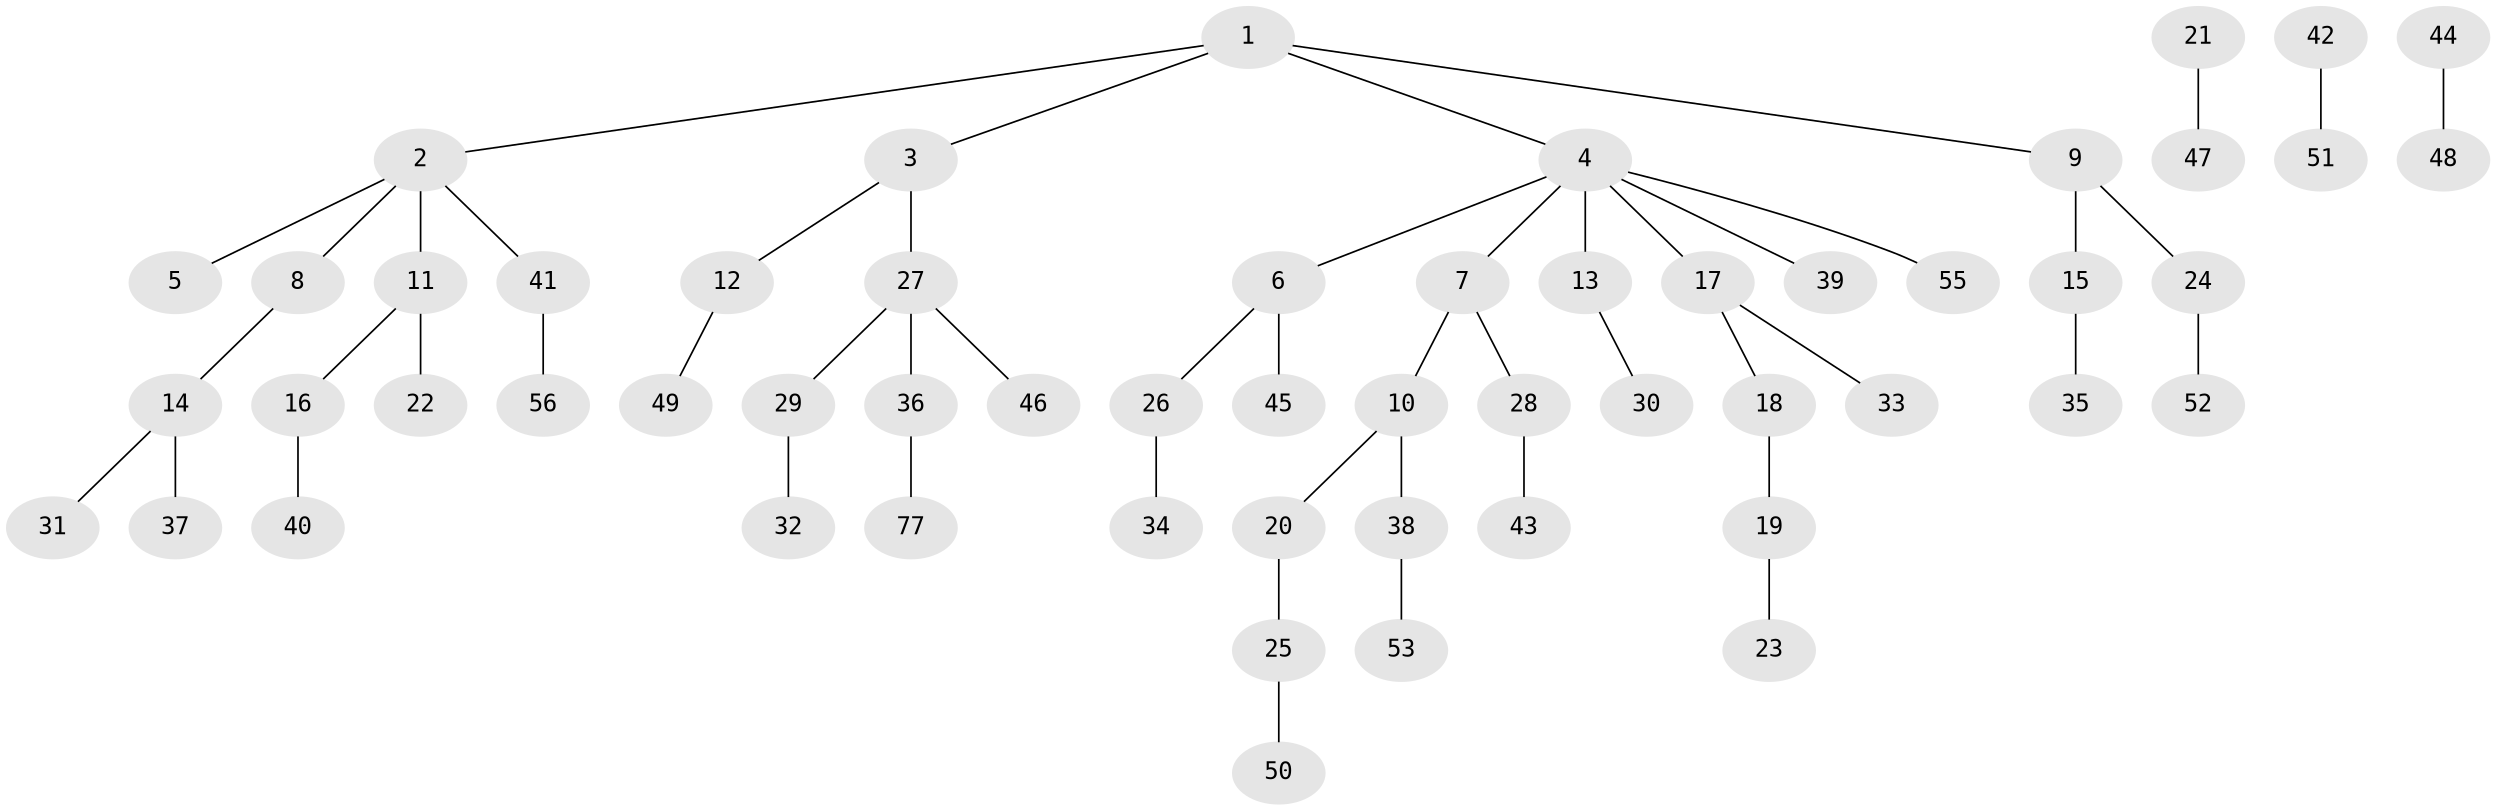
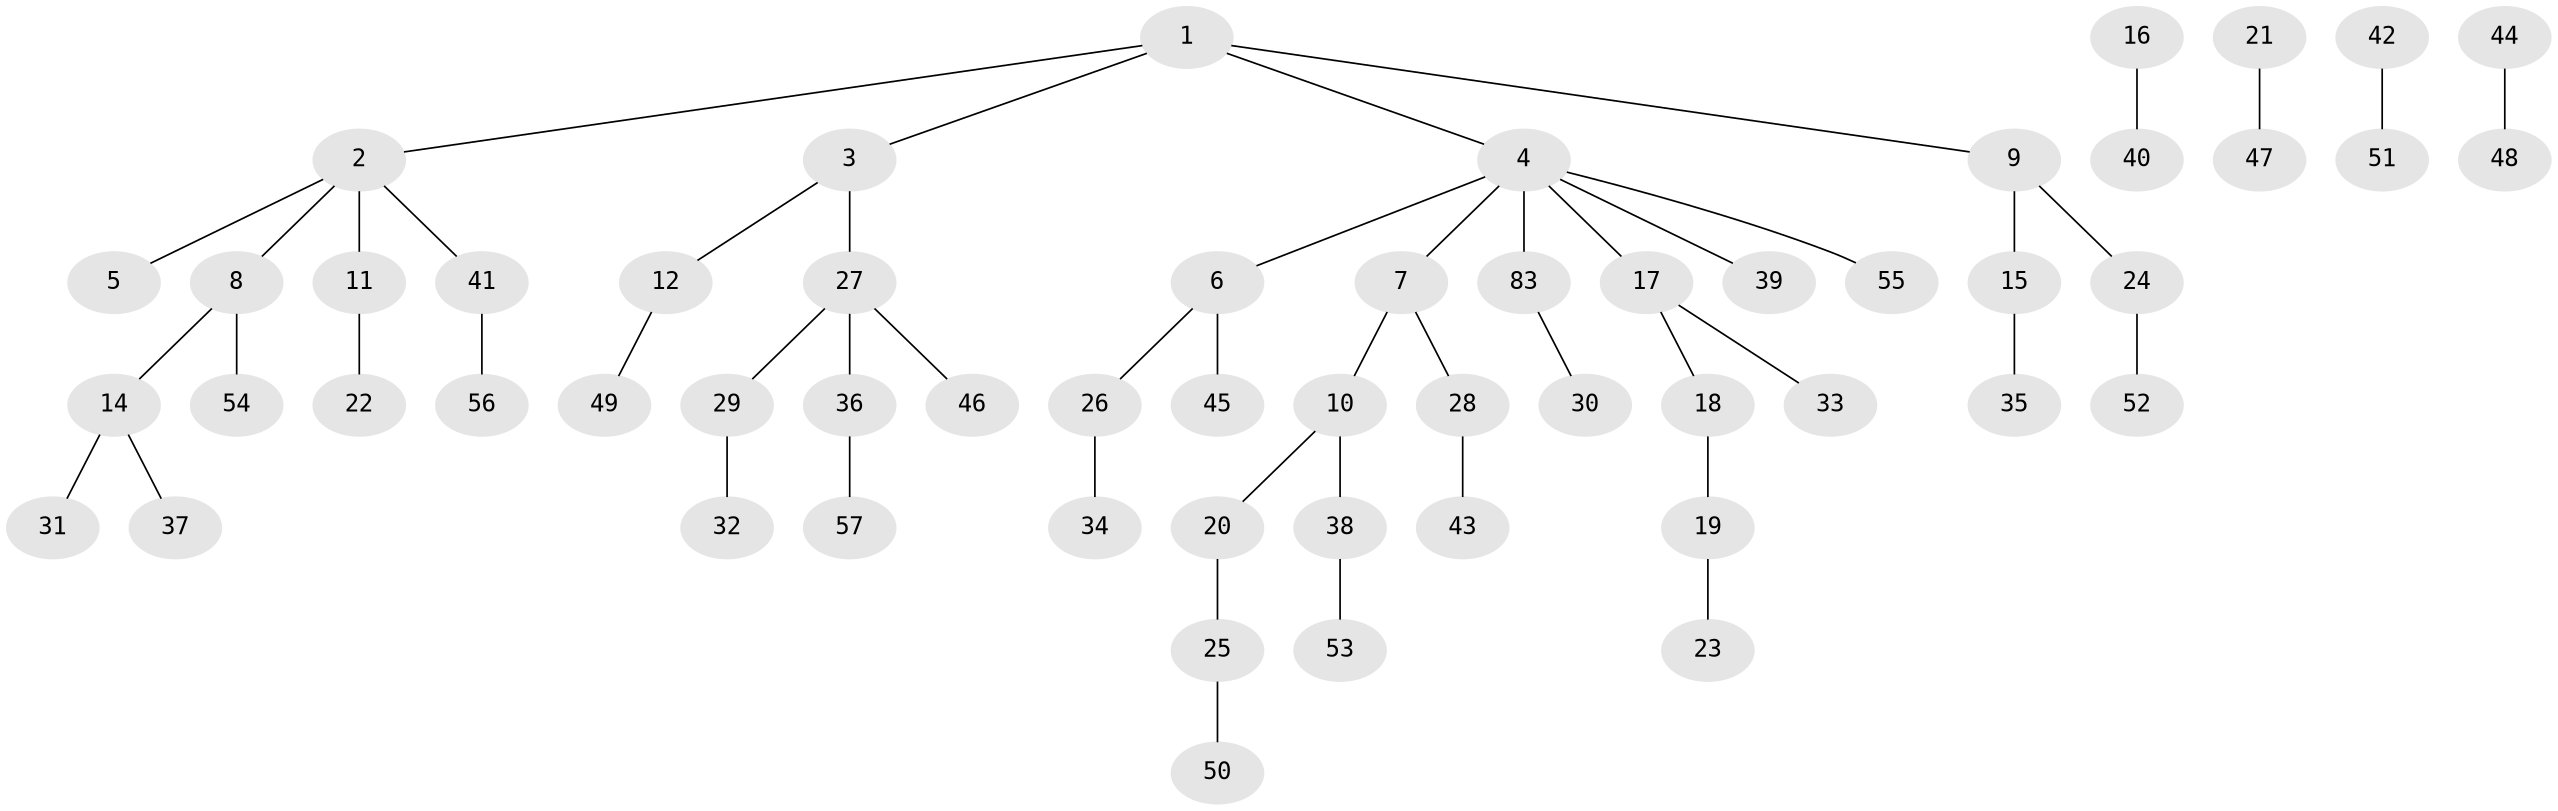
node "13": label "13" -> "83"
edge "11" -- "16": removed
node "54": added
node "77": label "77" -> "57"
